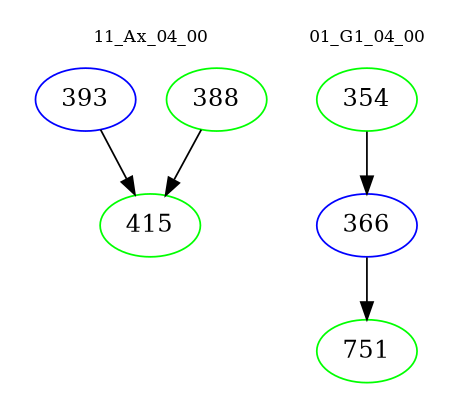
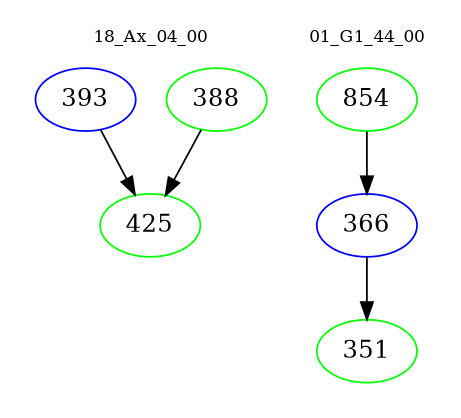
cluster "11_Ax_04_00": label "11_Ax_04_00" -> "18_Ax_04_00"
cluster "01_G1_04_00": label "01_G1_04_00" -> "01_G1_44_00"
node "354": label "354" -> "854"
node "415": label "415" -> "425"
node "751": label "751" -> "351"
